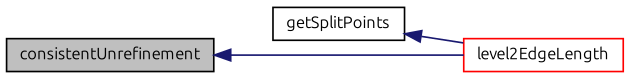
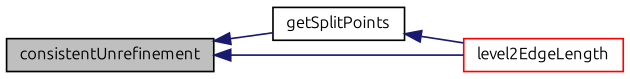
edge "getSplitPoints" -> "consistentUnrefinement": added
